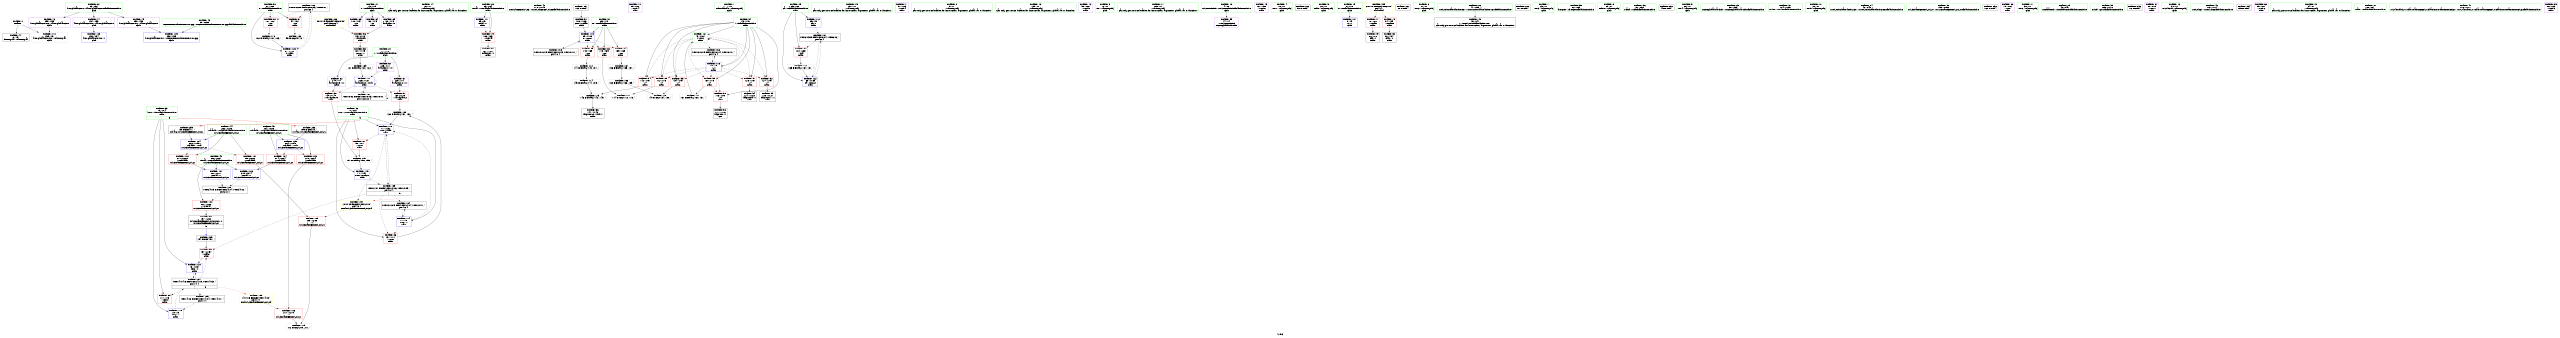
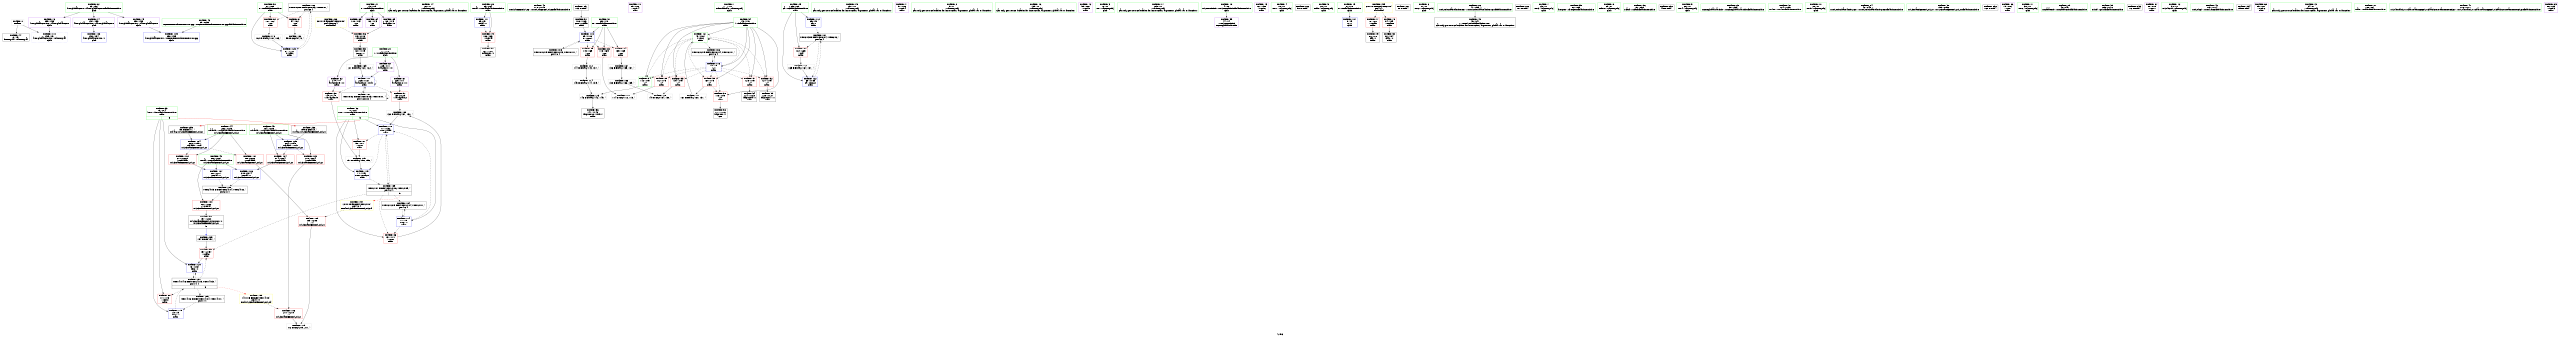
node "NodeID: 94": color red -> green
edge "NodeID: 118" -> "NodeID: 194": now "NodeID: 118" -> "NodeID: 119"
